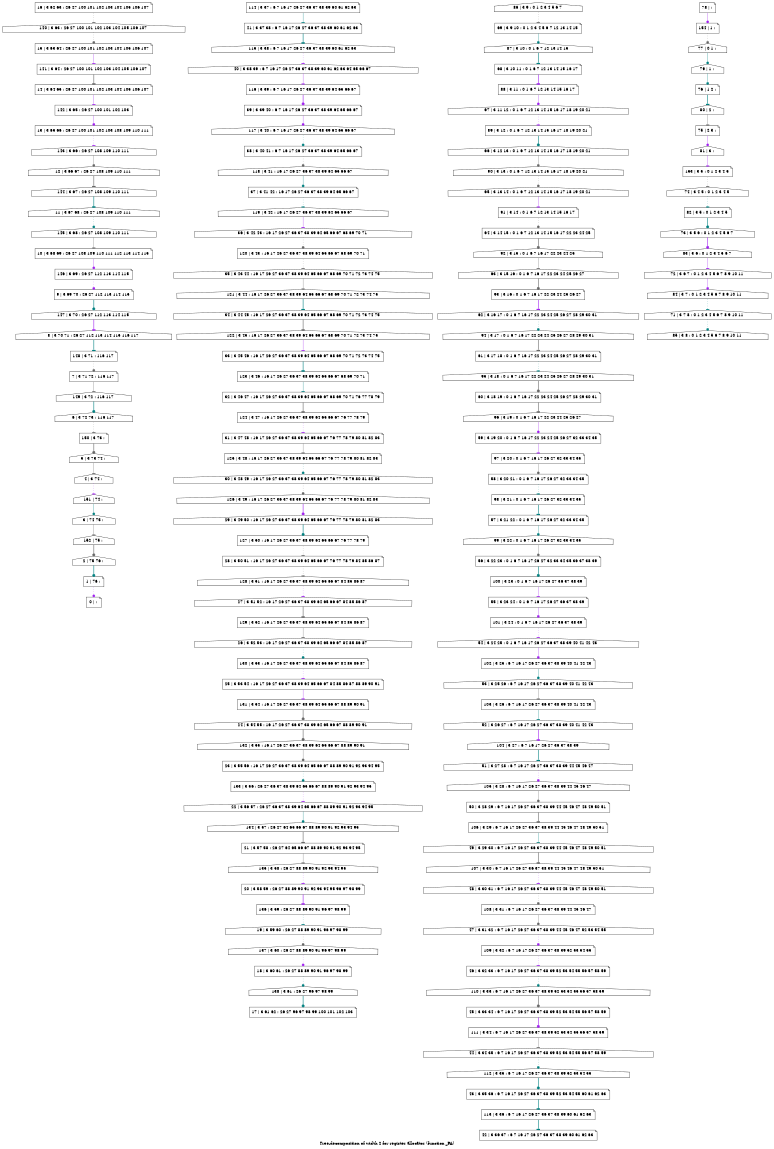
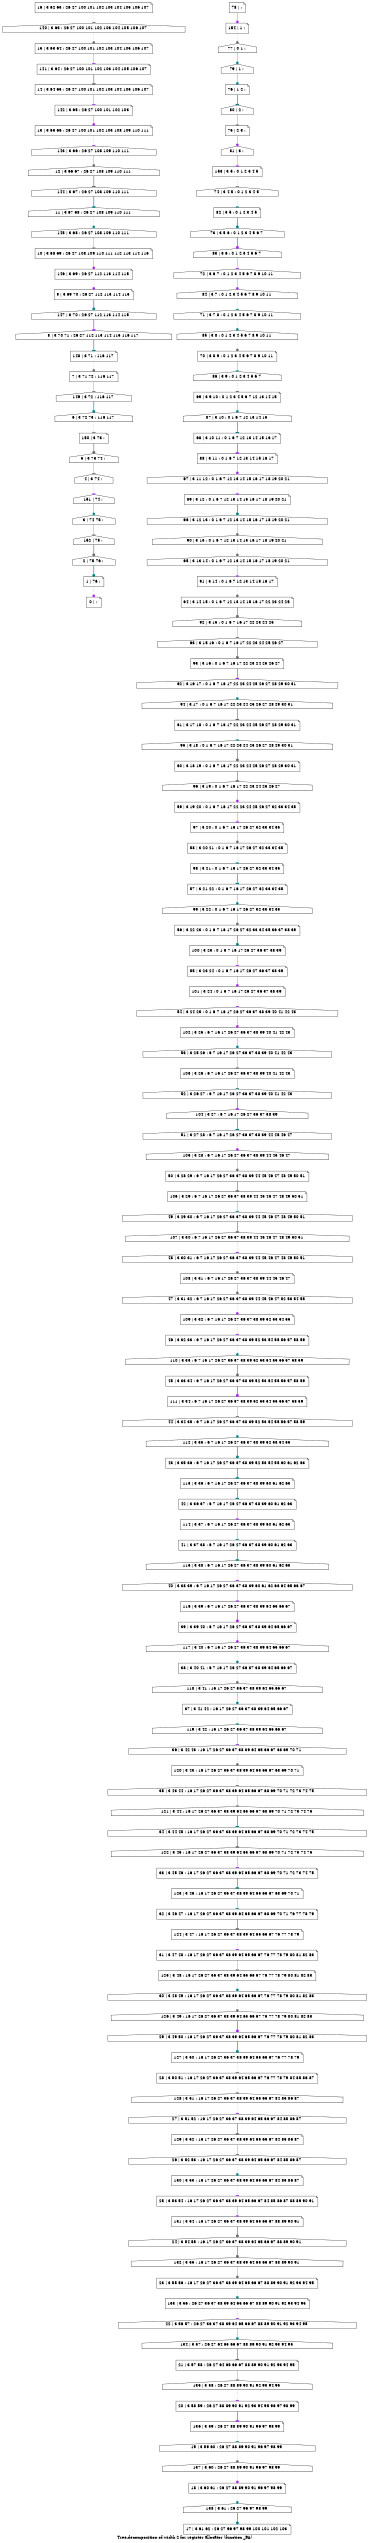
node "70 | 3 8 9 : 0 1 2 3 4 5 6 7 8 9 10 11": added
edge "42 | 3 36 37 : 6 7 16 17 26 27 36 37 38 39 60 61 62 63" -> "114 | 3 37 : 6 7 16 17 26 27 36 37 38 39 60 61 62 63": added
